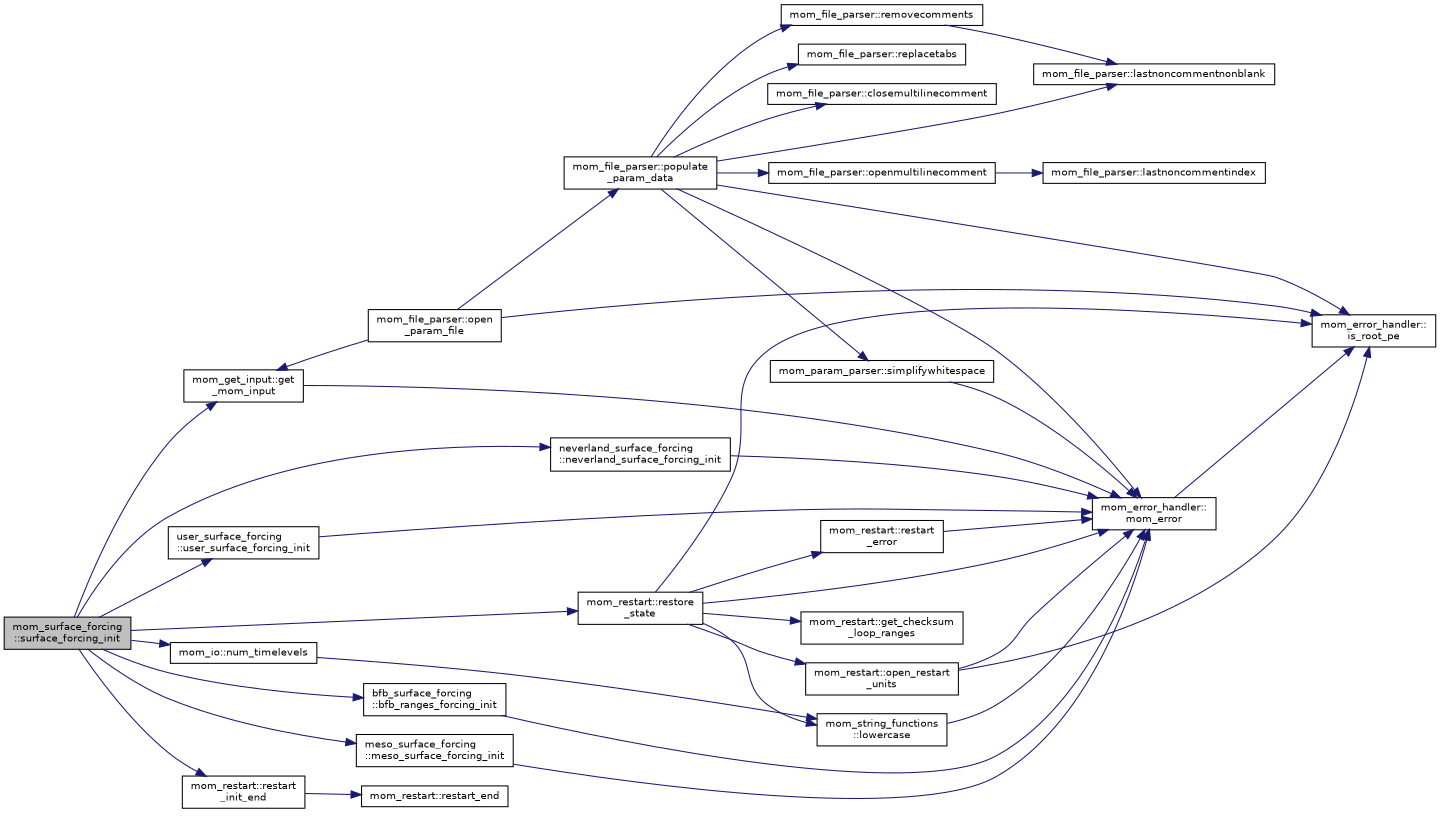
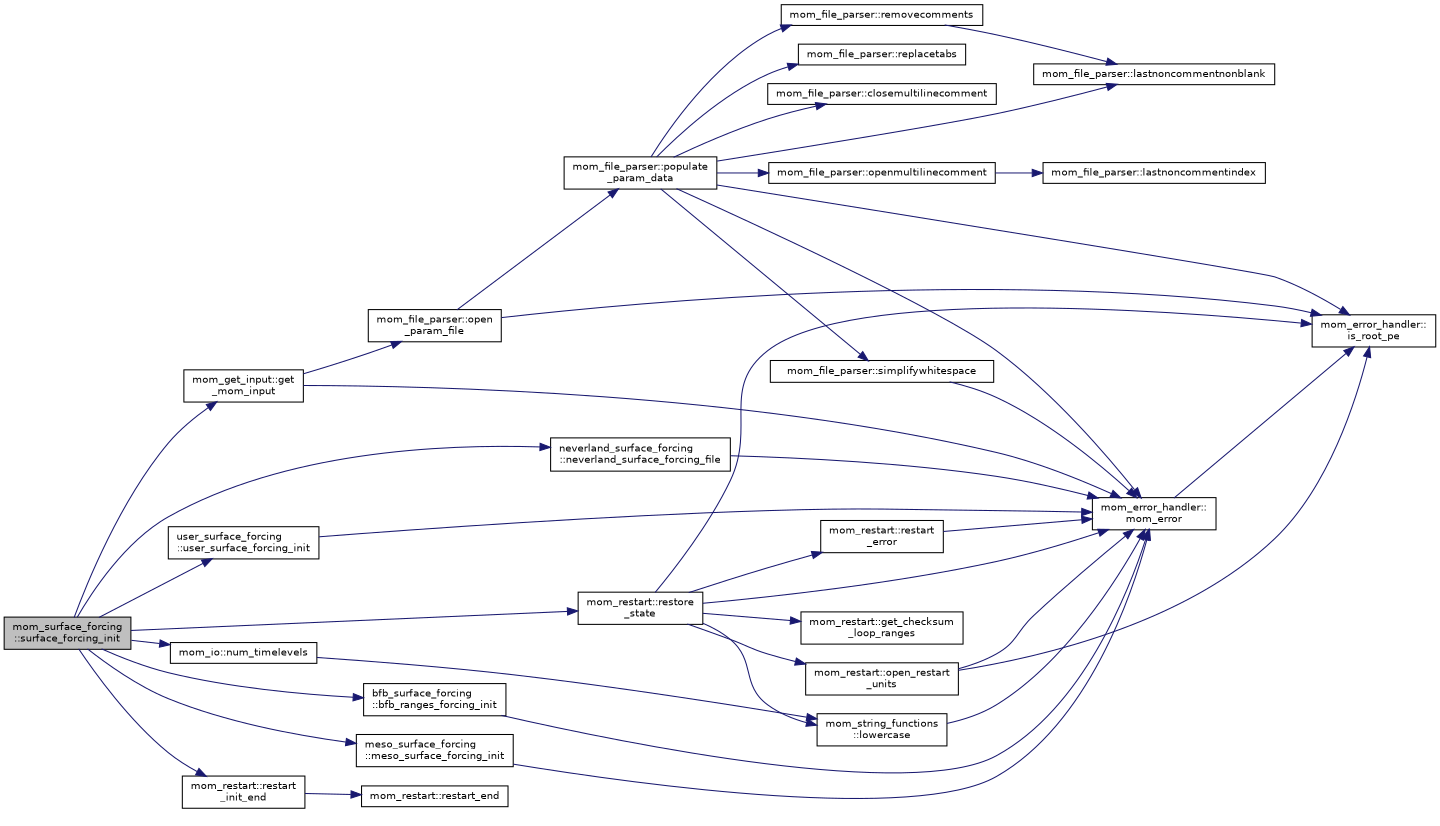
edge "mom_file_parser::open _param_file" -> "mom_get_input::get _mom_input": reversed
node "mom_param_parser::simplifywhitespace": label "mom_param_parser::simplifywhitespace" -> "mom_file_parser::simplifywhitespace"
node "neverland_surface_forcing ::neverland_surface_forcing_init": label "neverland_surface_forcing ::neverland_surface_forcing_init" -> "neverland_surface_forcing ::neverland_surface_forcing_file"
